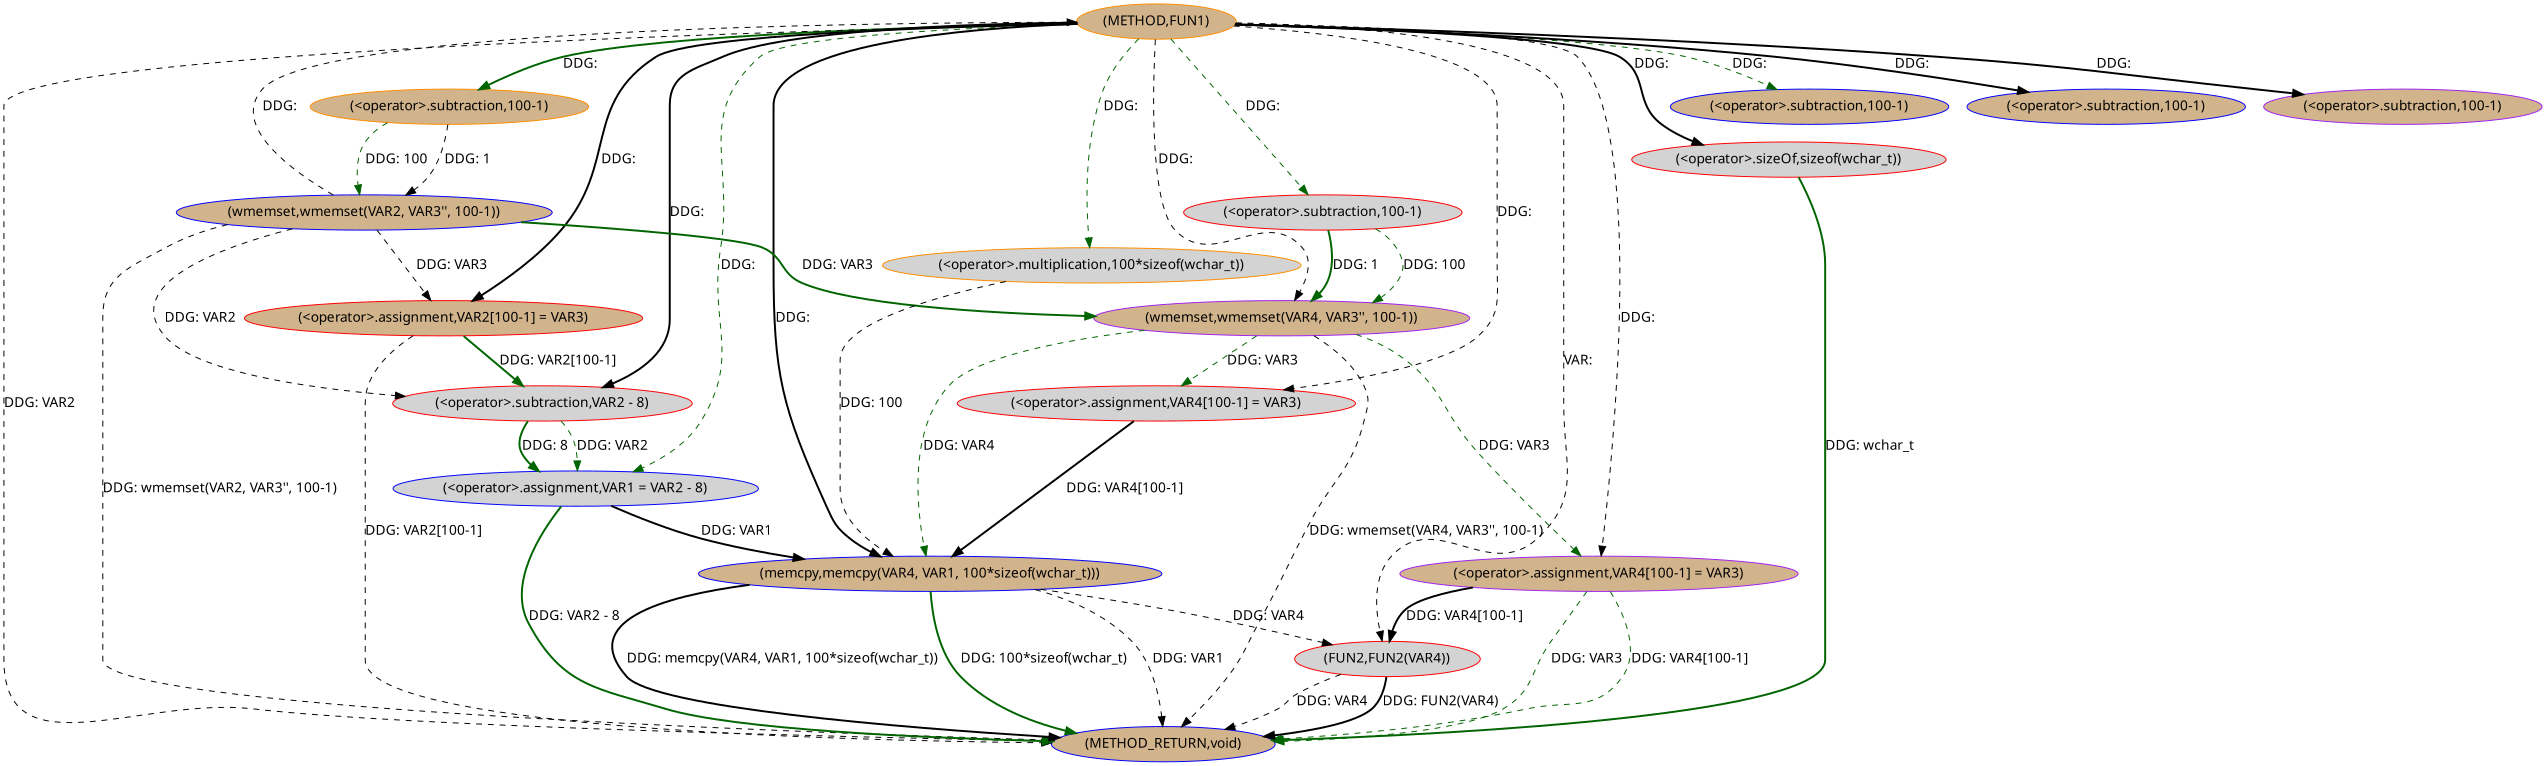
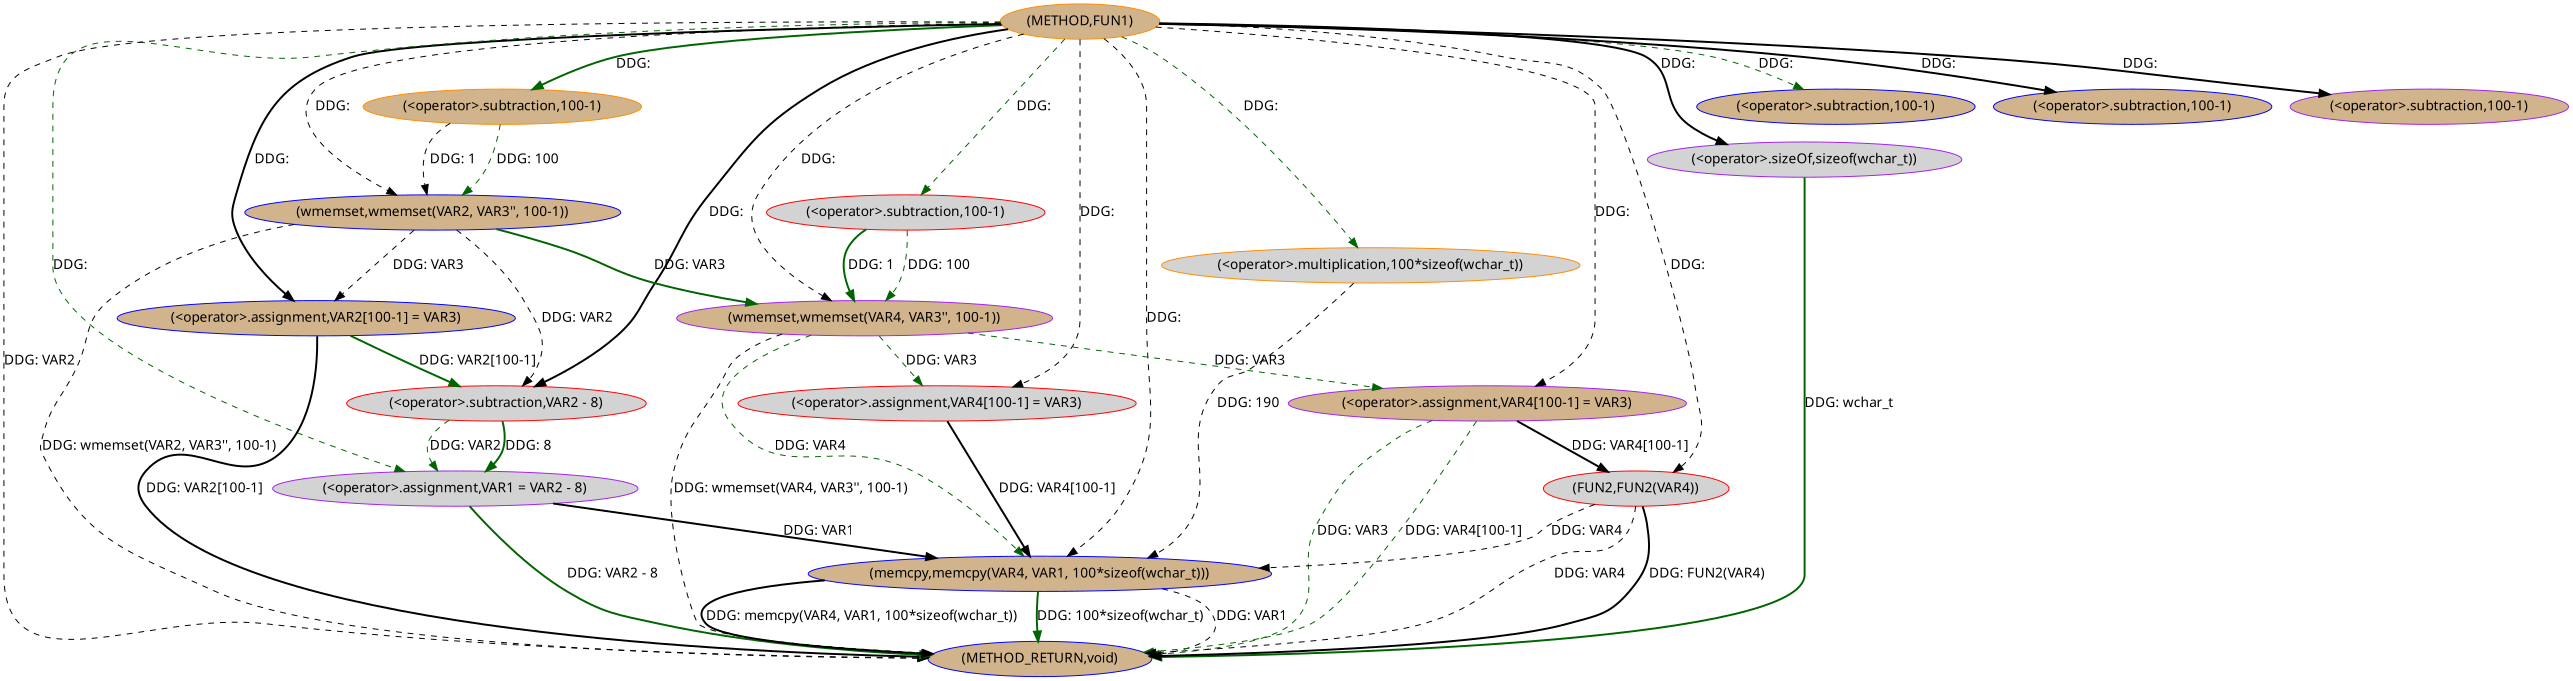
edge "(wmemset,wmemset(VAR2, VAR3'', 100-1))" -> "(METHOD,FUN1)": reversed
node "(<operator>.sizeOf,sizeof(wchar_t))": color red -> purple
edge "(METHOD,FUN1)" -> "(memcpy,memcpy(VAR4, VAR1, 100*sizeof(wchar_t)))": style bold -> dashed
node "(<operator>.assignment,VAR2[100-1] = VAR3)": color red -> blue
edge "(METHOD,FUN1)" -> "(FUN2,FUN2(VAR4))": label "VAR: " -> "DDG: "
edge "(<operator>.multiplication,100*sizeof(wchar_t))" -> "(memcpy,memcpy(VAR4, VAR1, 100*sizeof(wchar_t)))": label "DDG: 100" -> "DDG: 190"
node "(<operator>.assignment,VAR1 = VAR2 - 8)": color blue -> purple
edge "(memcpy,memcpy(VAR4, VAR1, 100*sizeof(wchar_t)))" -> "(FUN2,FUN2(VAR4))": reversed
edge "(<operator>.assignment,VAR2[100-1] = VAR3)" -> "(METHOD_RETURN,void)": style dashed -> bold
